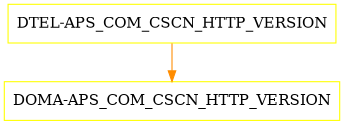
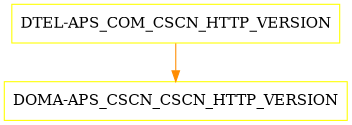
node "DOMA-APS_COM_CSCN_HTTP_VERSION": label "DOMA-APS_COM_CSCN_HTTP_VERSION" -> "DOMA-APS_CSCN_CSCN_HTTP_VERSION"
